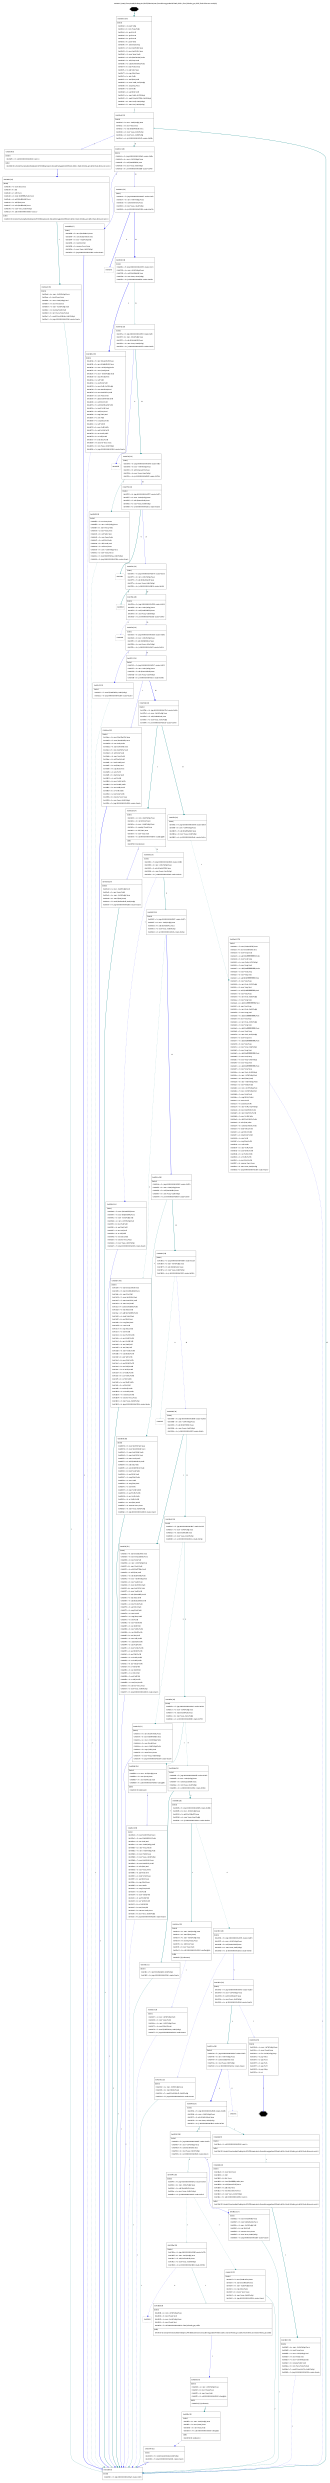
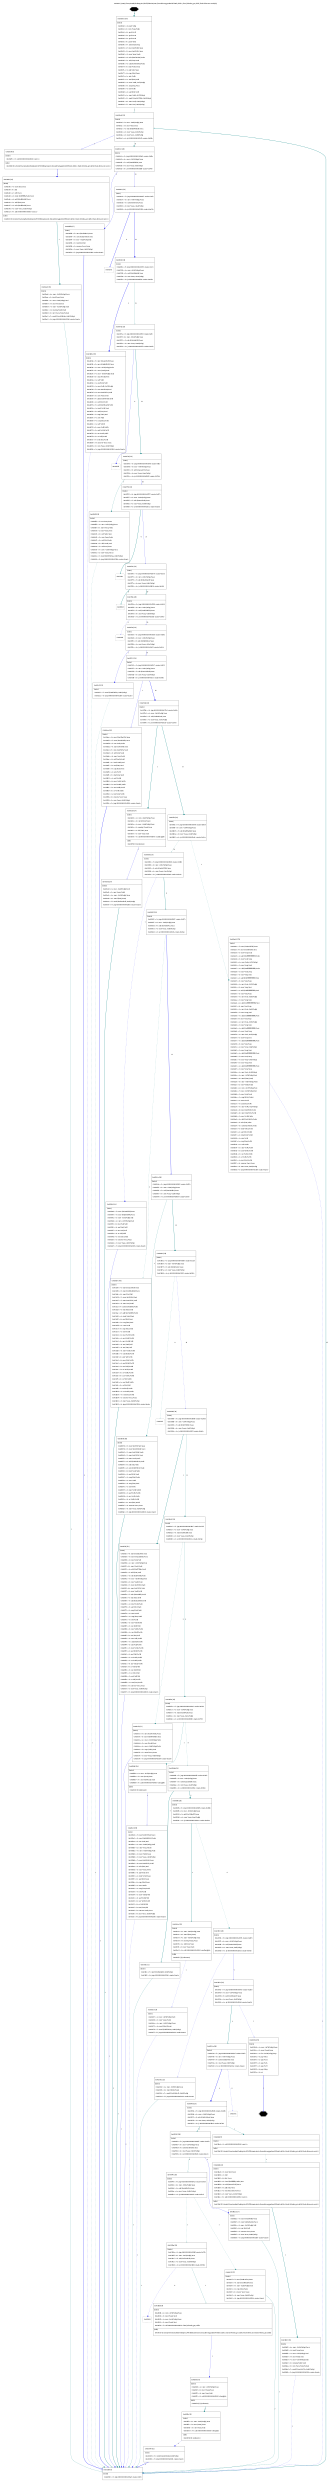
edge "0x401e20 [29]" -> "0x401816 [28]": now "0x4017fa [28]" -> "0x401816 [28]"
